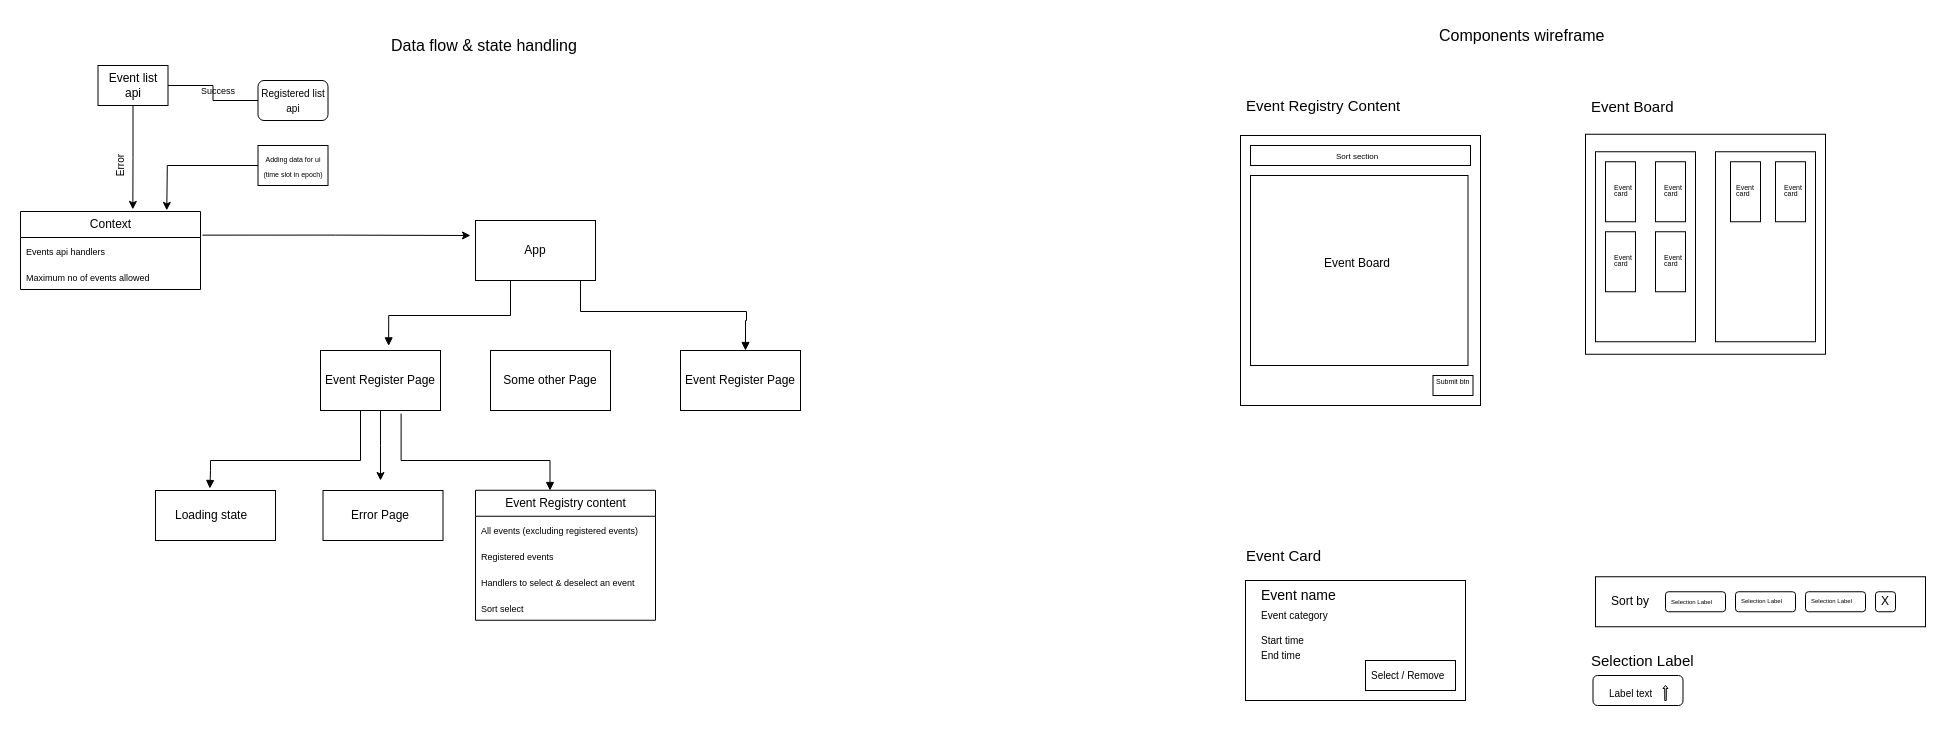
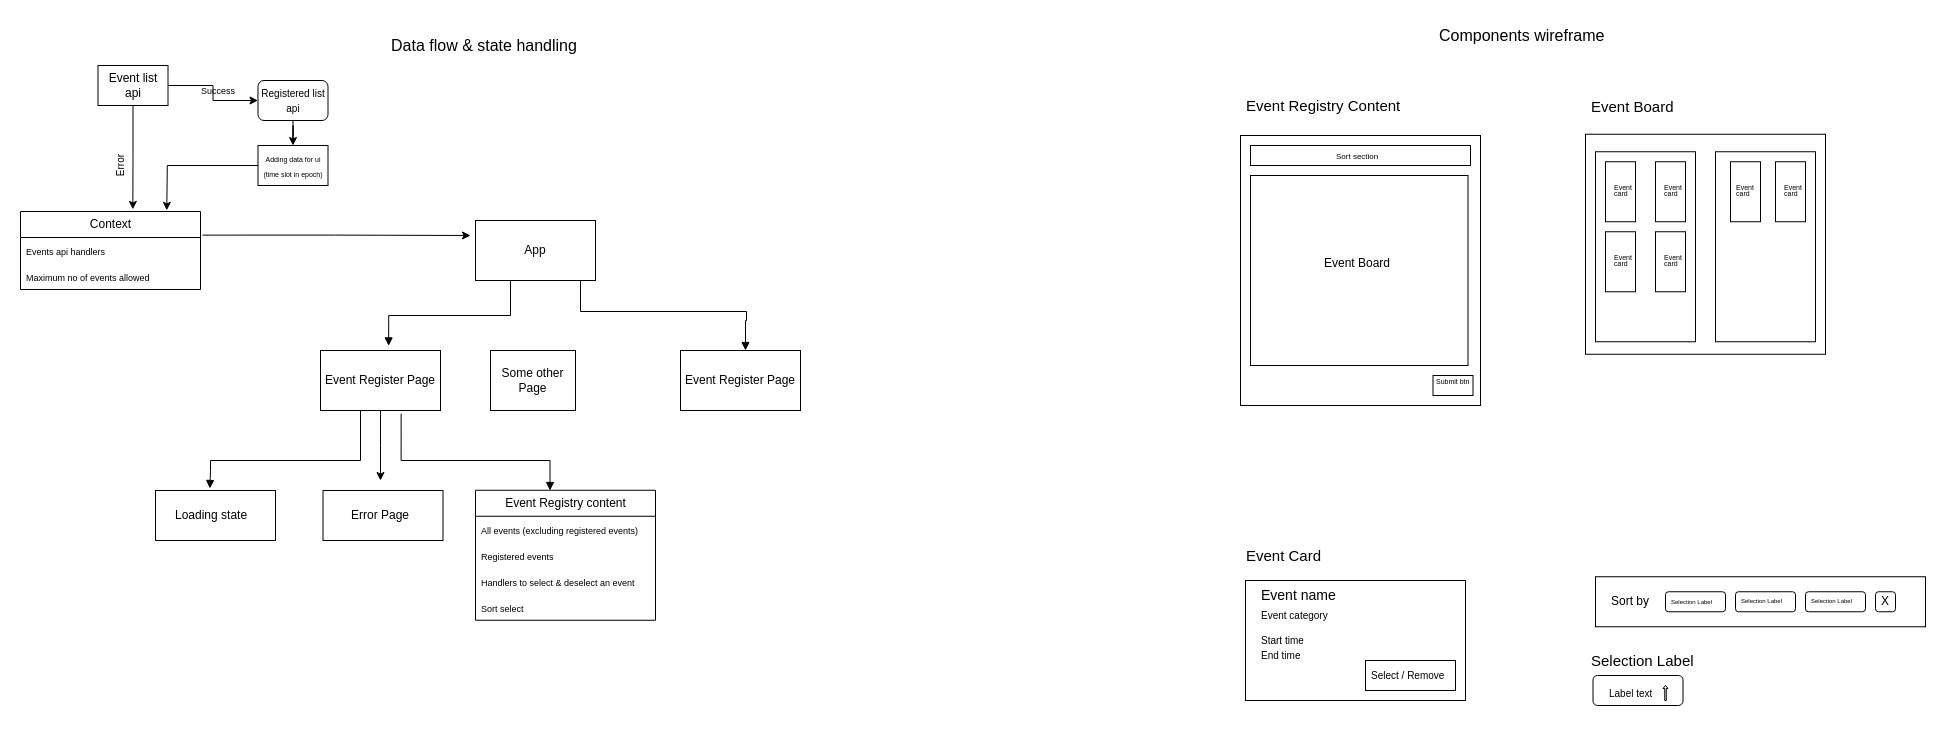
edge "Event list api" -- "Registered list api": arrowhead none -> classic
edge "Registered list api" -> "Adding data for ui (time slot in epoch)": added
node "Some other Page": size 120x60 -> 85x60
